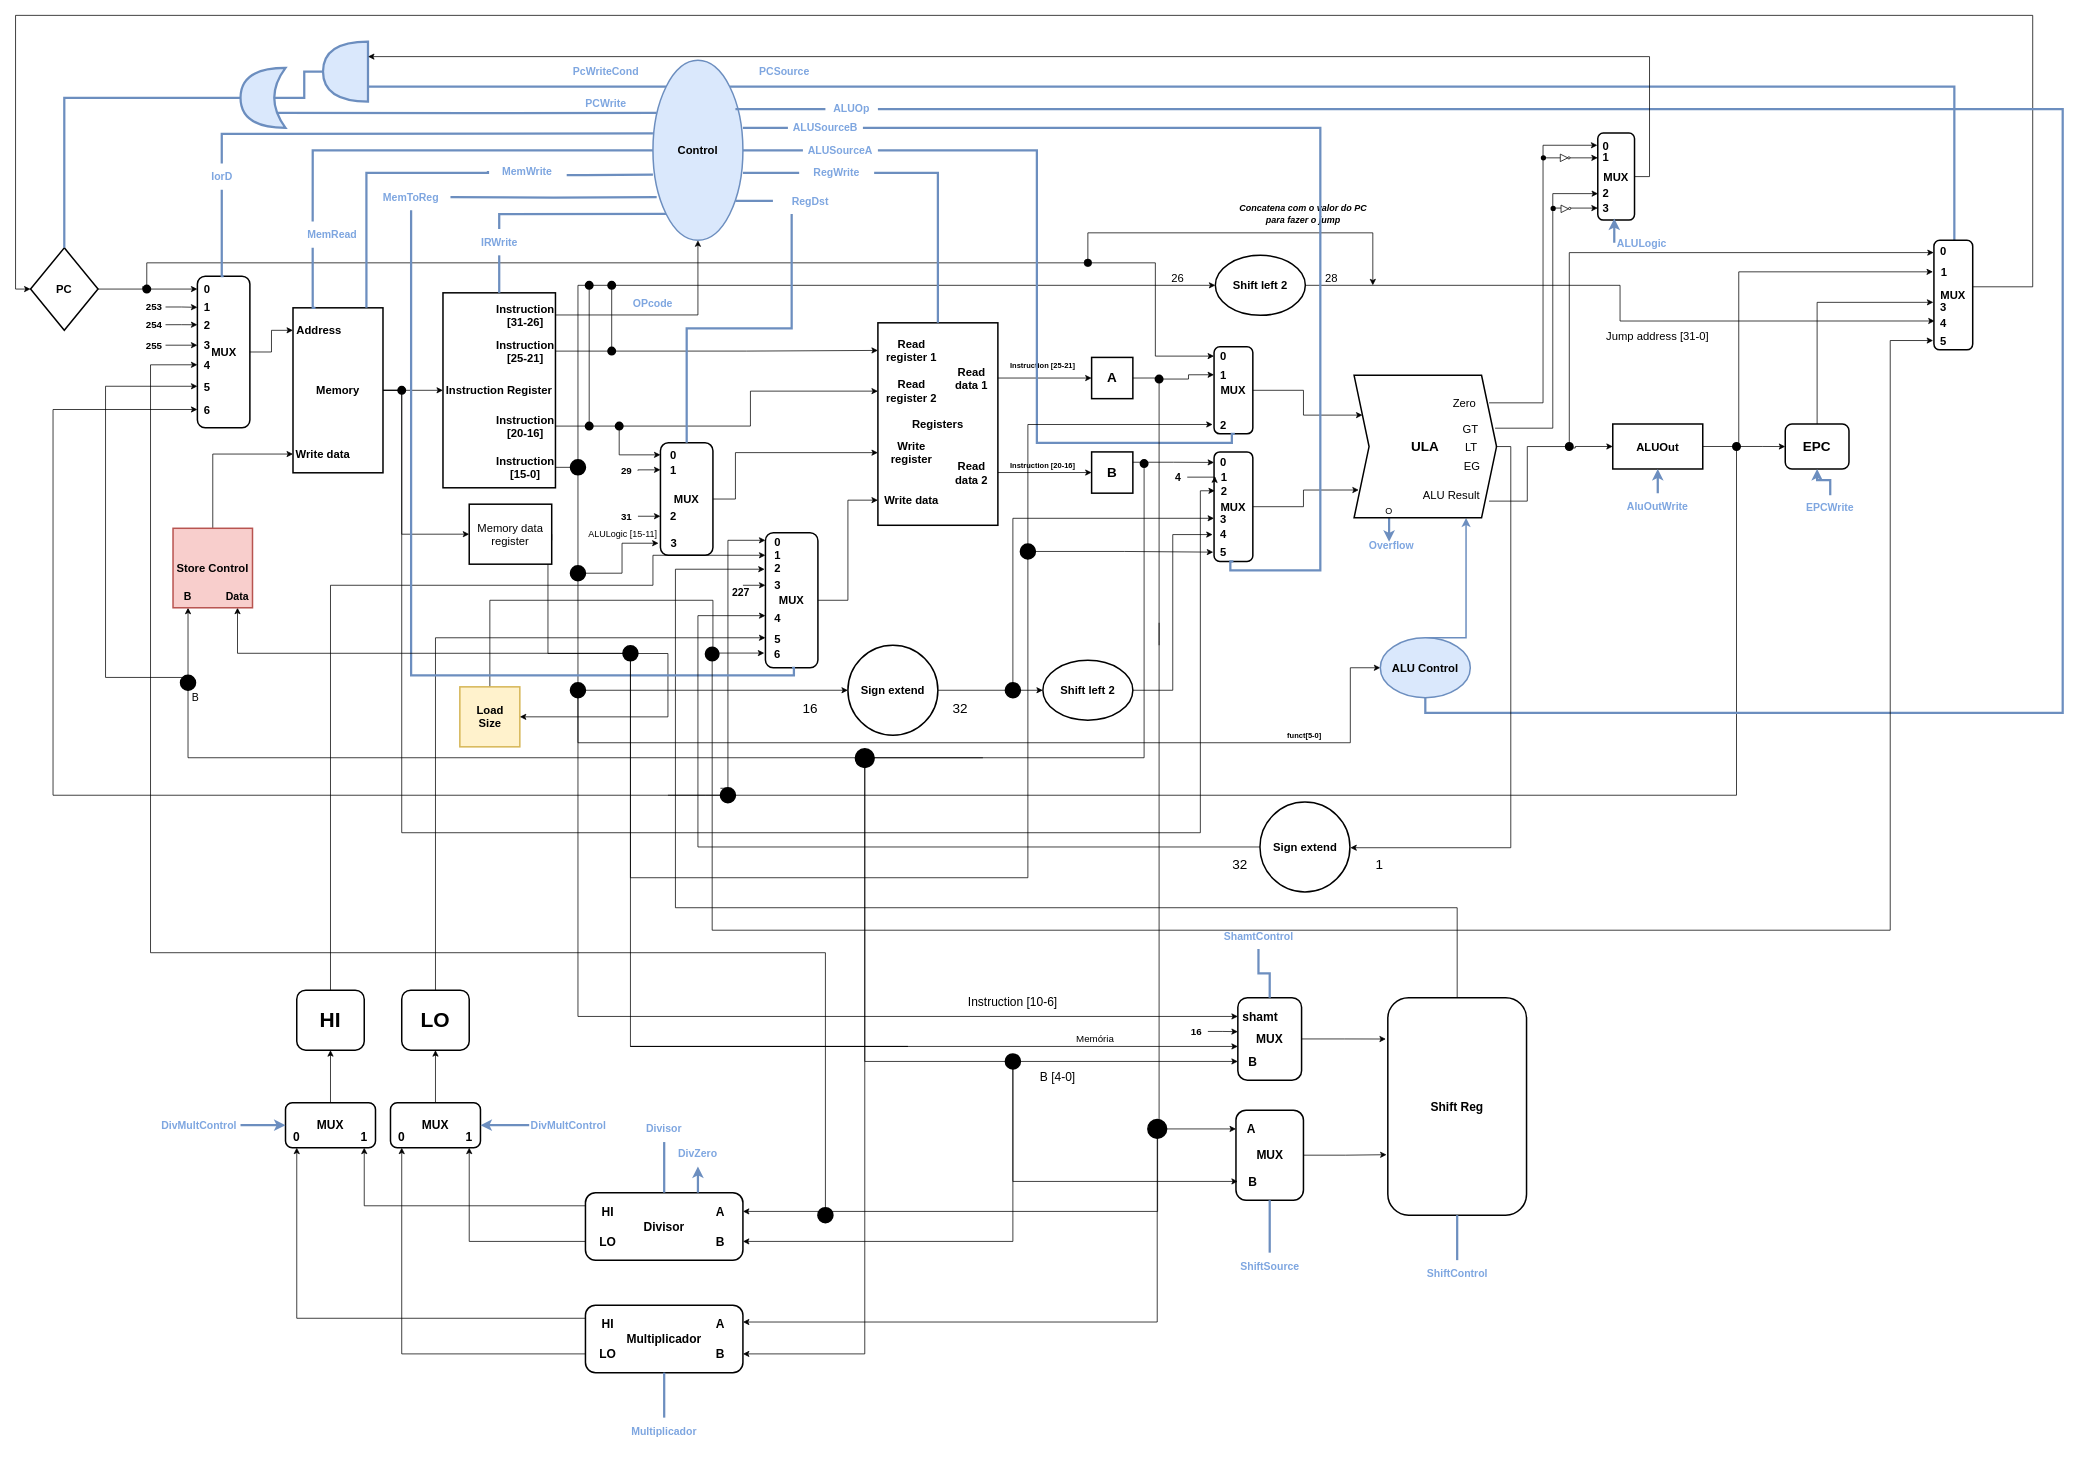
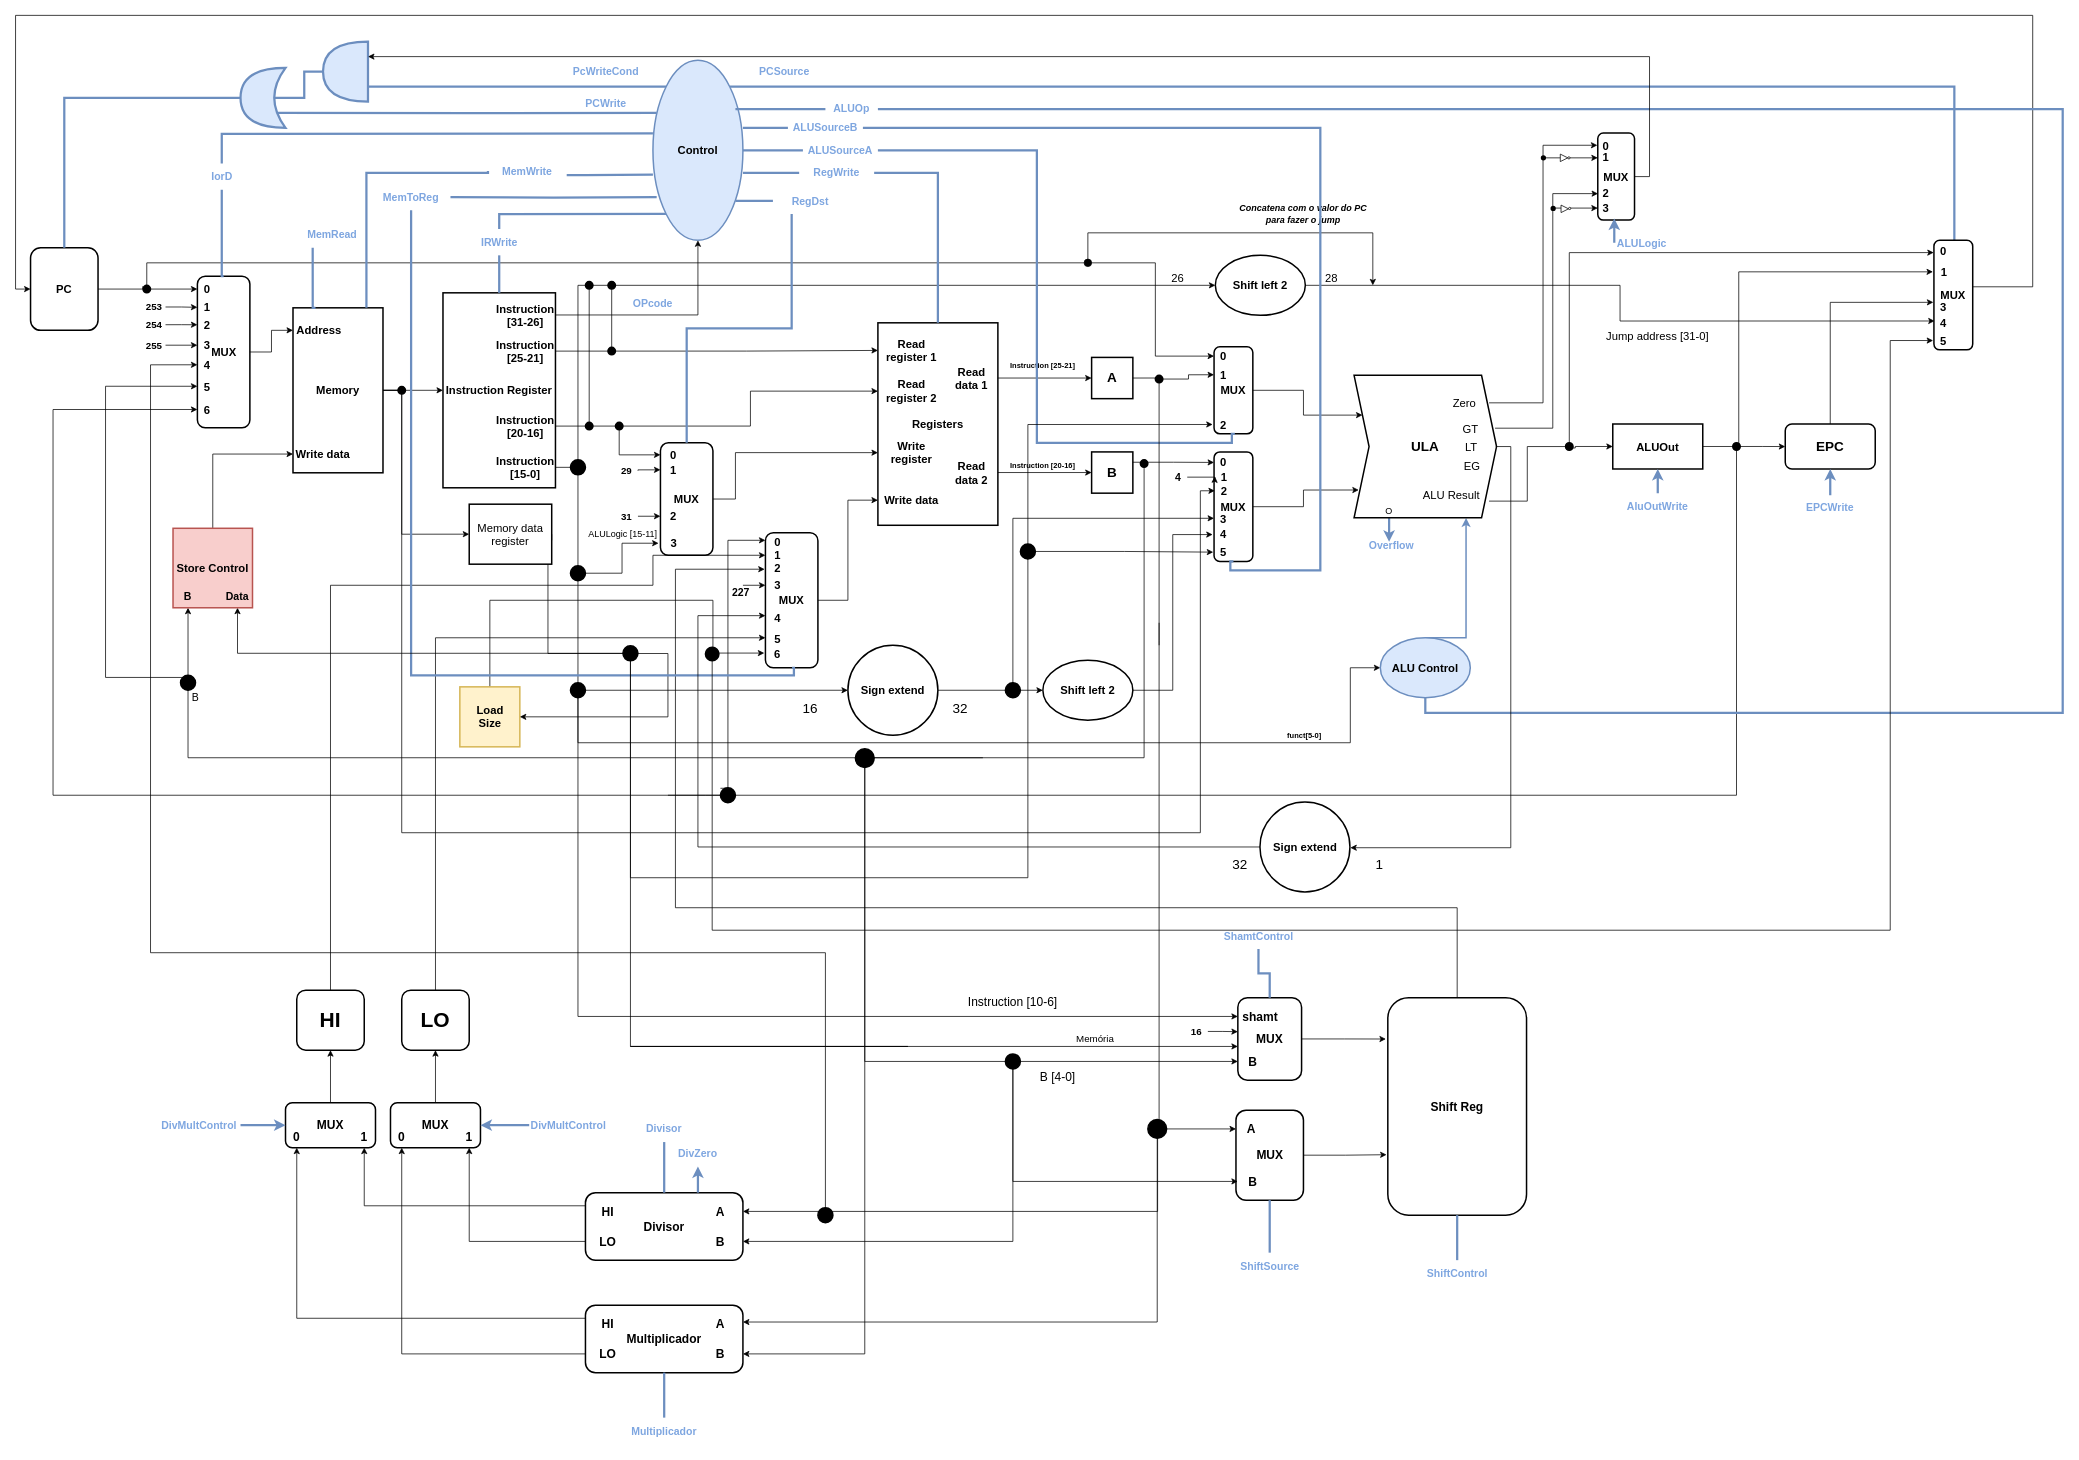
edge "Control" -- "MemRead": removed
node "PC": shape diamond -> rounded rectangle
node "EPC": size 64x45 -> 90x45
